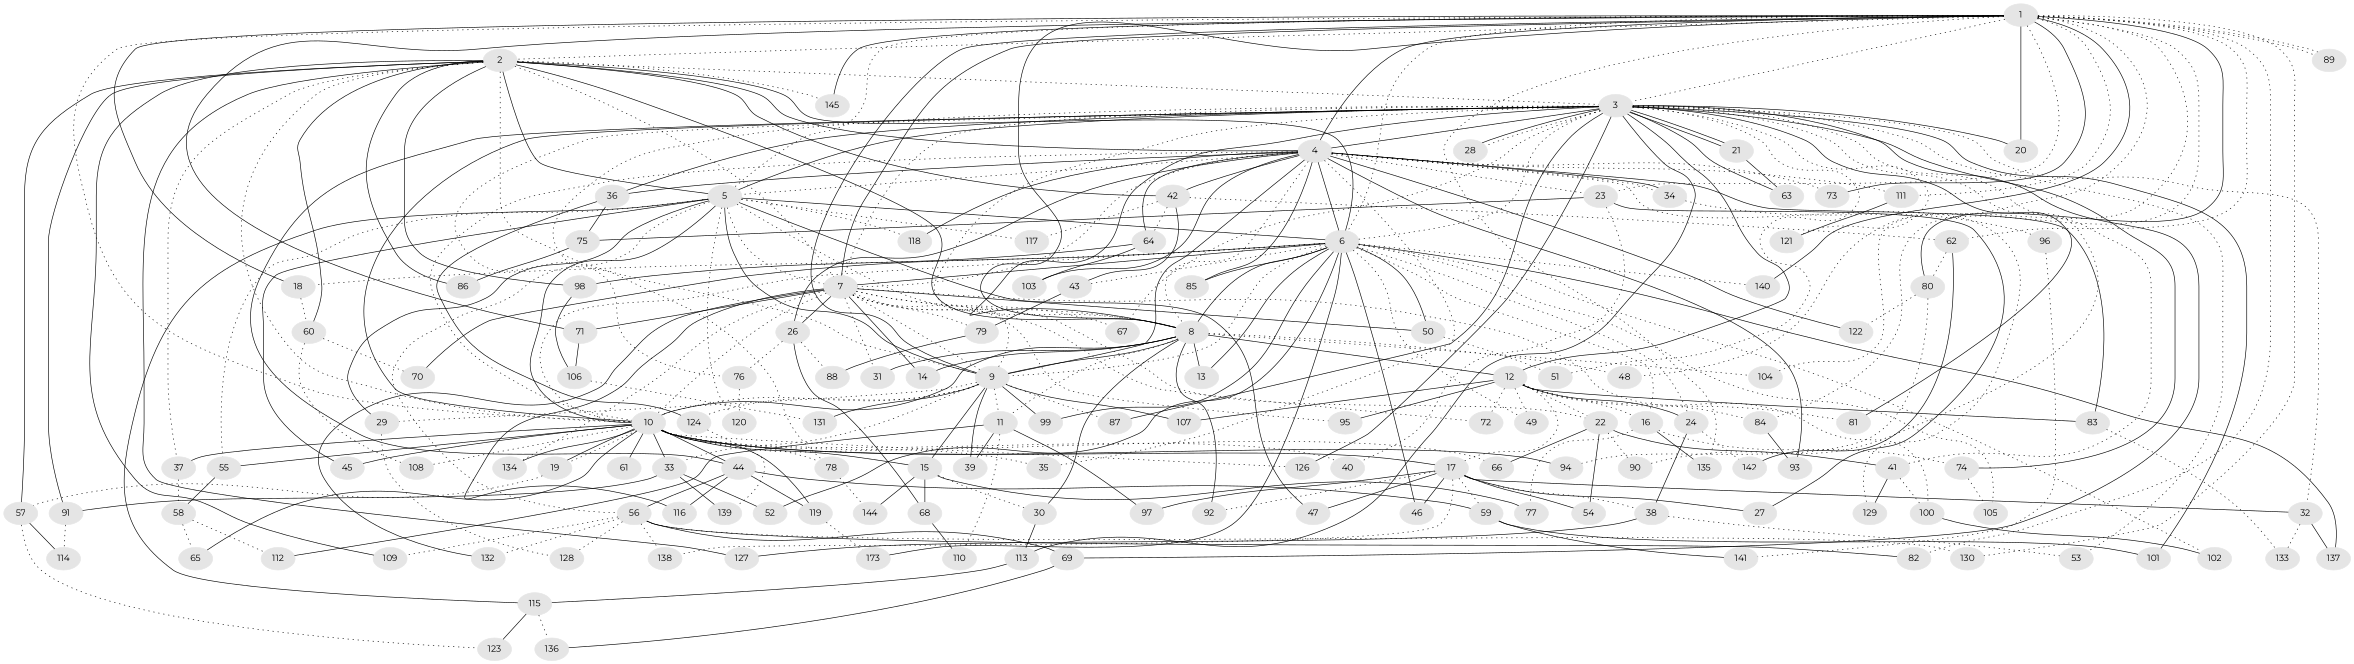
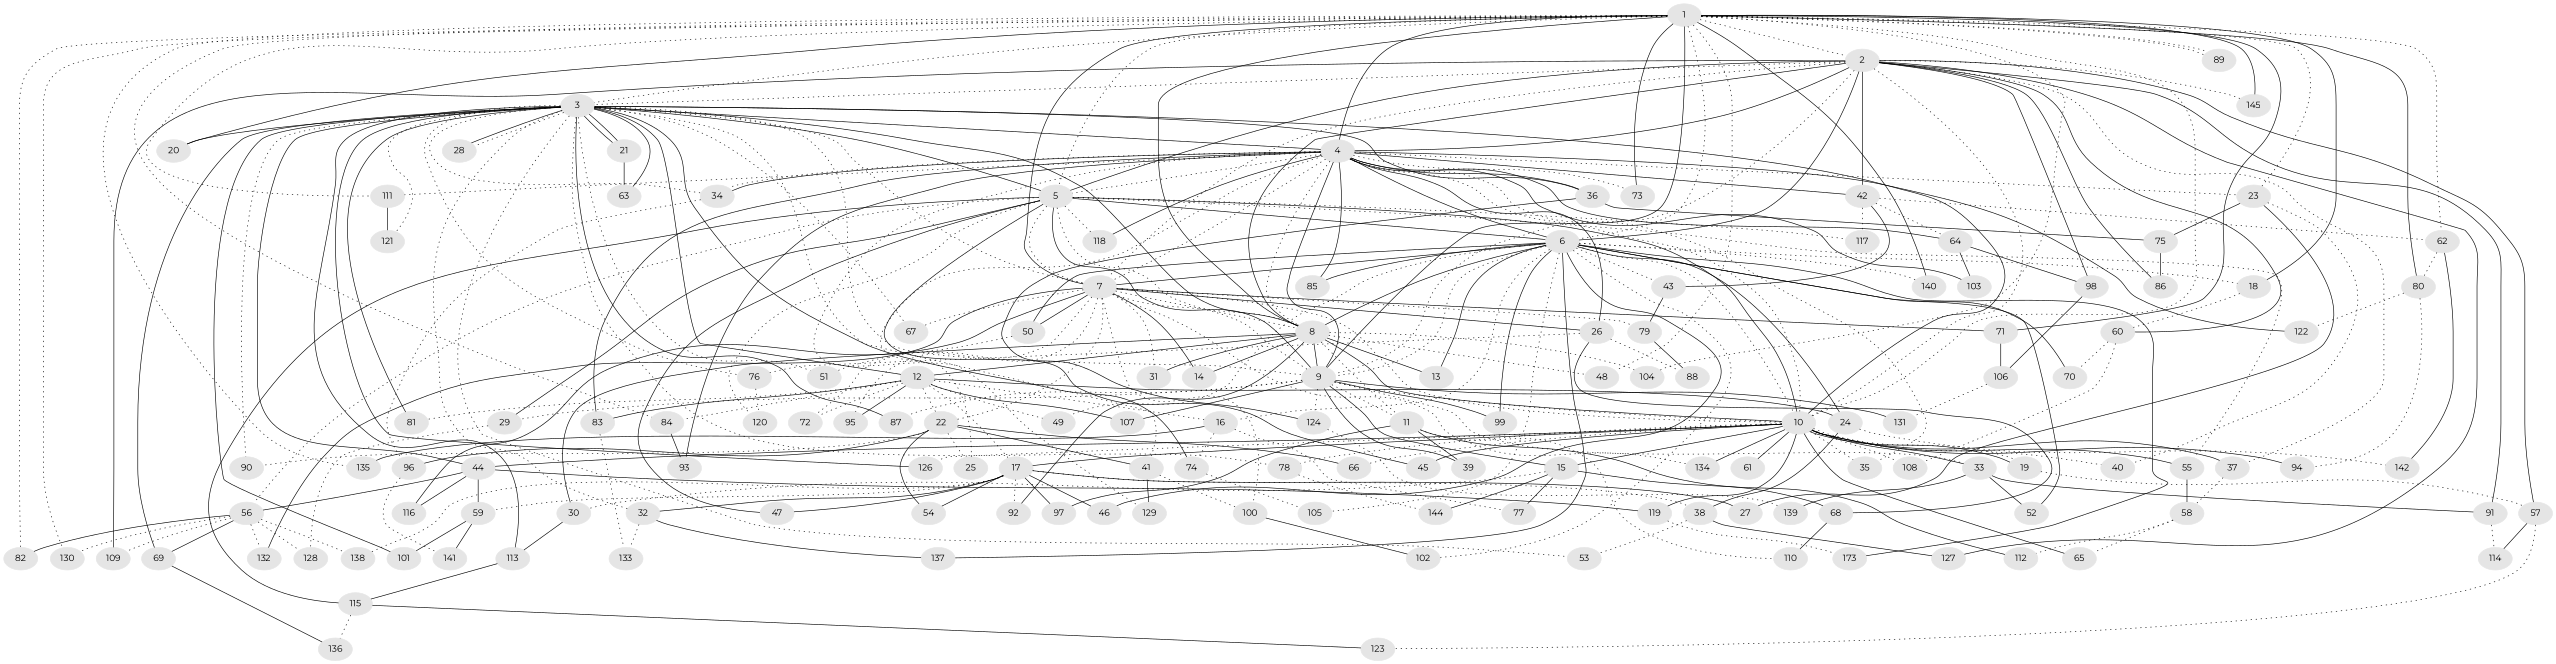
edge "3" -- "6": now "3" -- "34"
edge "6" -- "24": style dotted -> solid
edge "22" -- "96": added
node "25": added
